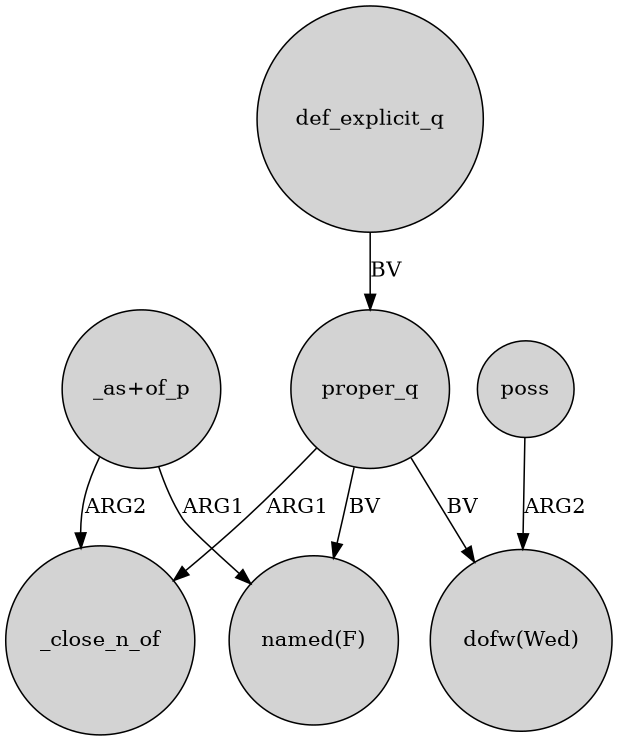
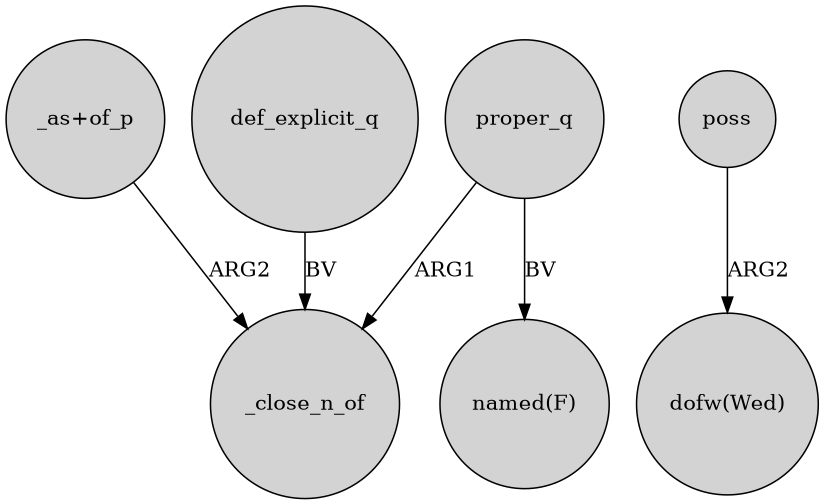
edge "def_explicit_q" -> "proper_q": now "def_explicit_q" -> "_close_n_of"
edge "proper_q" -> "dofw(Wed)": removed, label "BV"
edge "_as+of_p" -> "named(F)": removed, label "ARG1"
